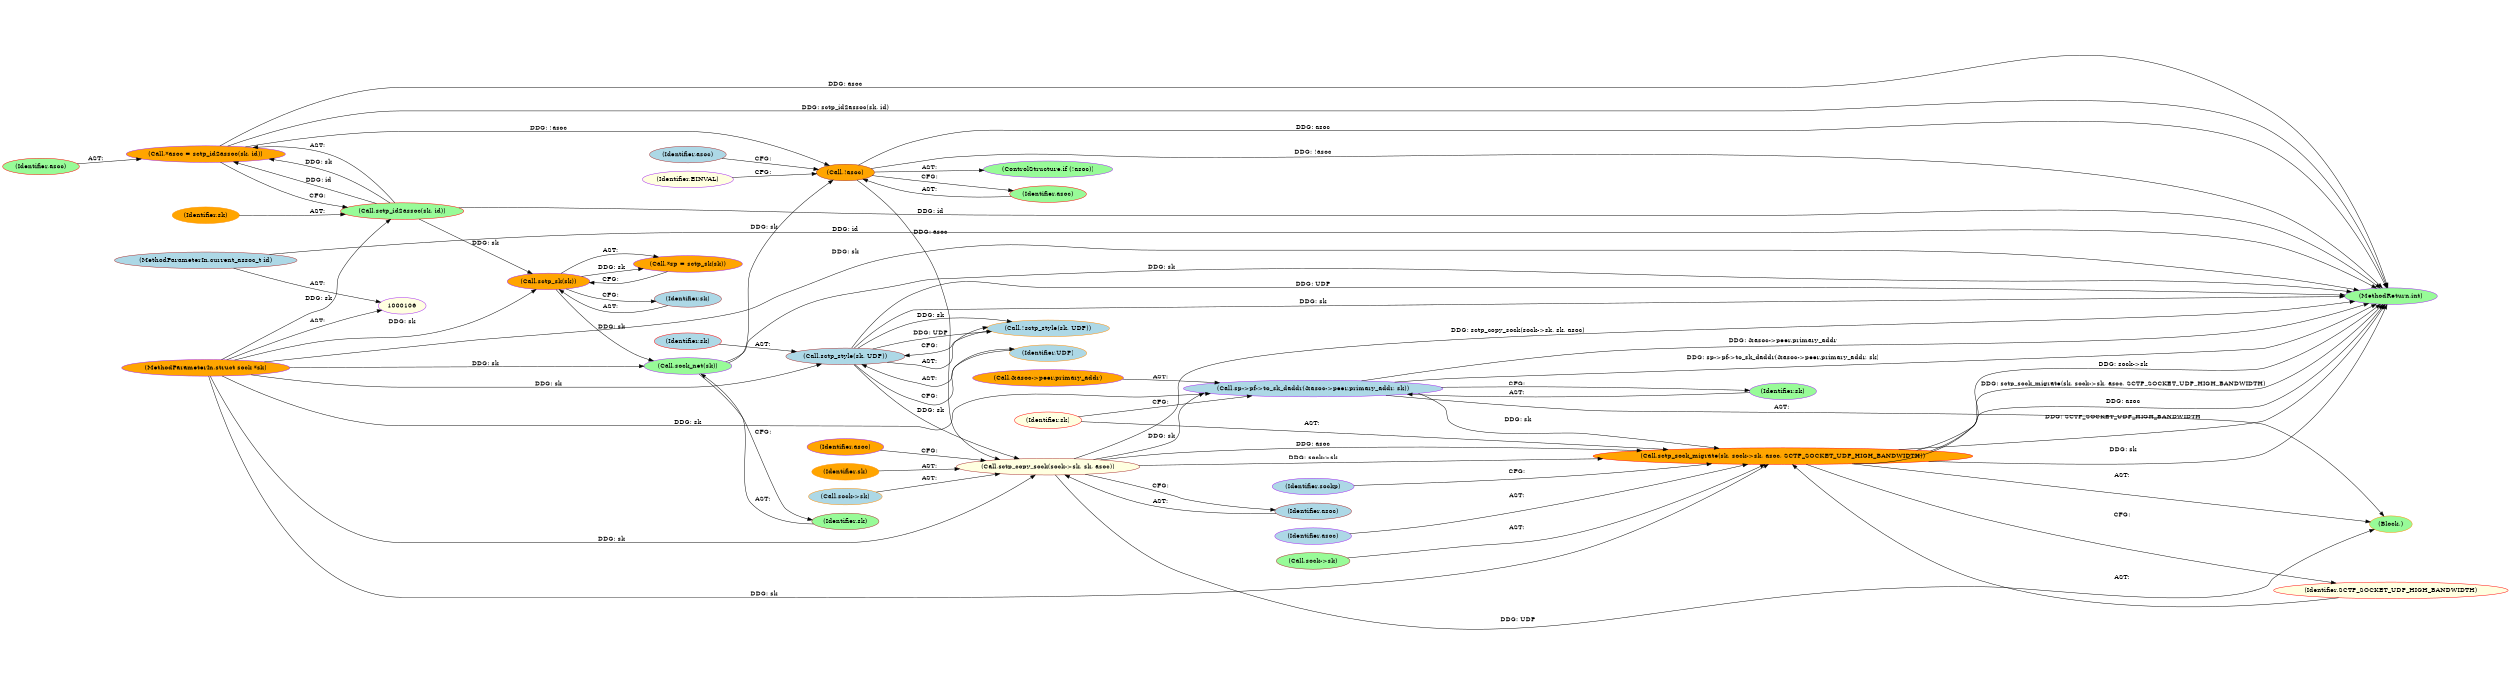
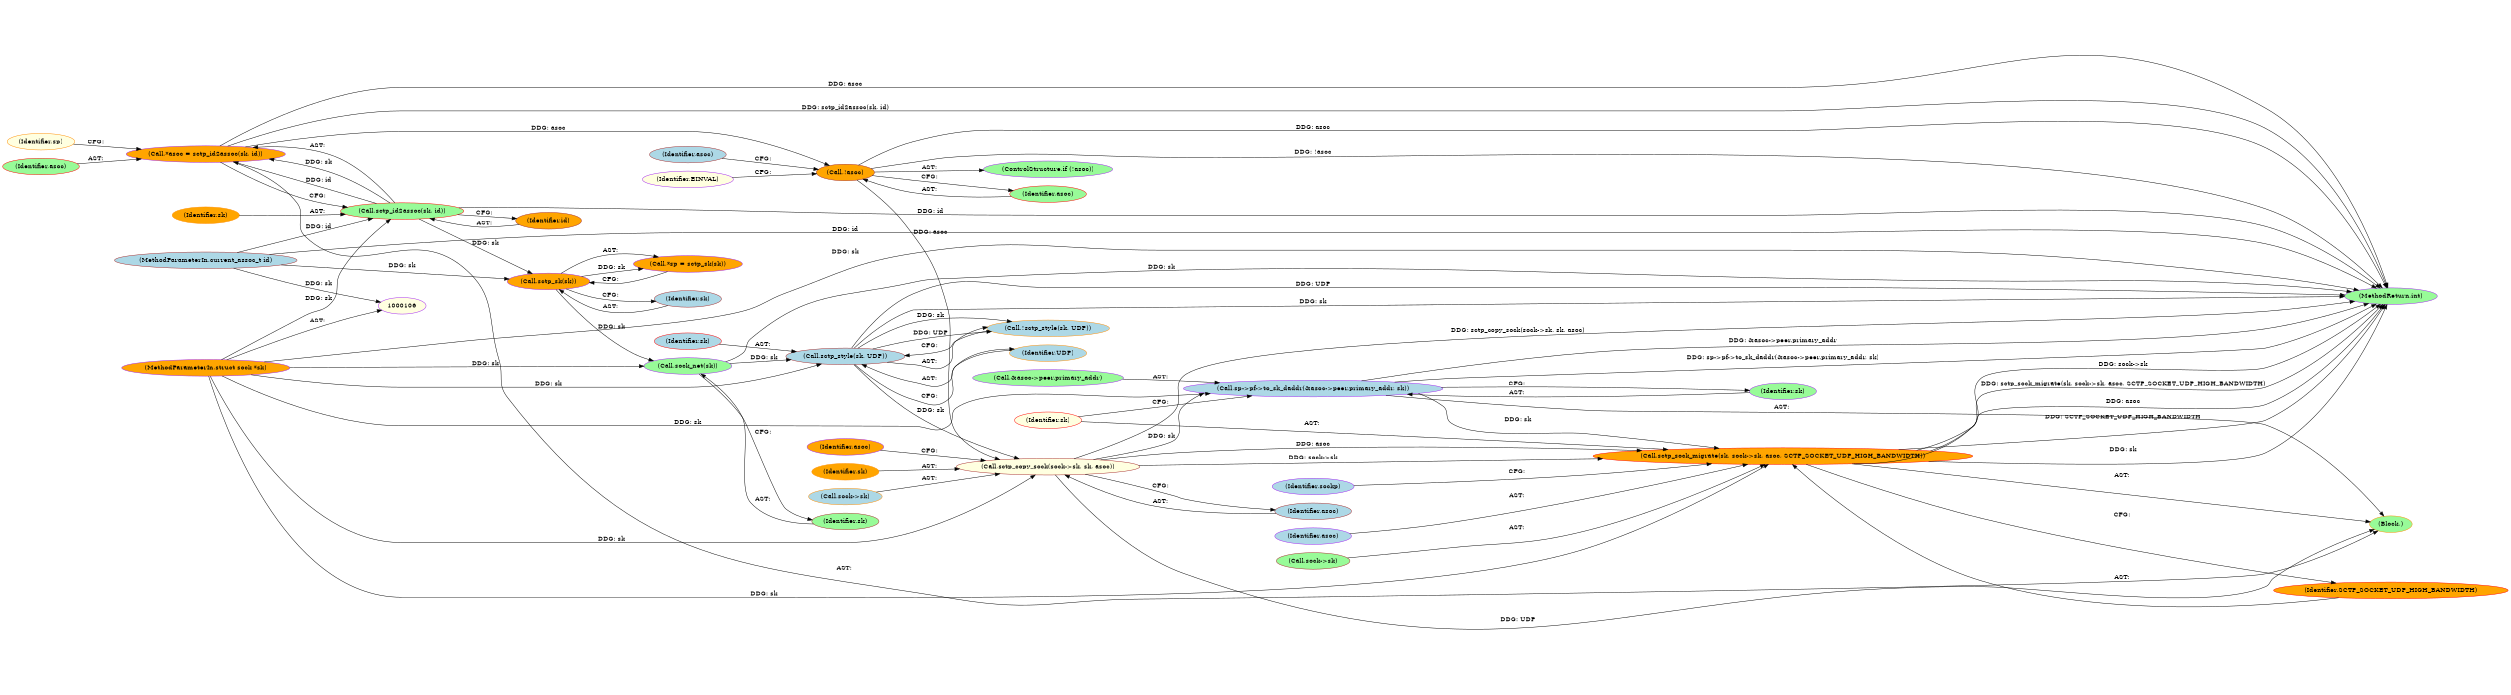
edge "(Call,*asoc = sctp_id2assoc(sk, id))" -> "(Call,!asoc)": label "DDG: !asoc" -> "DDG: asoc"
node "(Identifier,sp)": added
node "(Identifier,id)": added
edge "(MethodParameterIn,current_assoc_t id)" -> "(Call,sctp_id2assoc(sk, id))": added, label "DDG: id"
edge "(Call,sock_net(sk))" -> "(Call,!asoc)": now "(Call,sock_net(sk))" -> "(Call,sctp_style(sk, UDP))"
edge "(MethodParameterIn,current_assoc_t id)" -> "1000106": label "AST: " -> "DDG: sk"
edge "(MethodParameterIn,struct sock *sk)" -> "(Call,sctp_sk(sk))": now "(MethodParameterIn,current_assoc_t id)" -> "(Call,sctp_sk(sk))"
node "(Call,&asoc->peer.primary_addr)": fillcolor orange -> palegreen
node "(Identifier,SCTP_SOCKET_UDP_HIGH_BANDWIDTH)": fillcolor lightyellow -> orange
edge "(Call,*asoc = sctp_id2assoc(sk, id))" -> "(Block,)": added, label "AST:"
